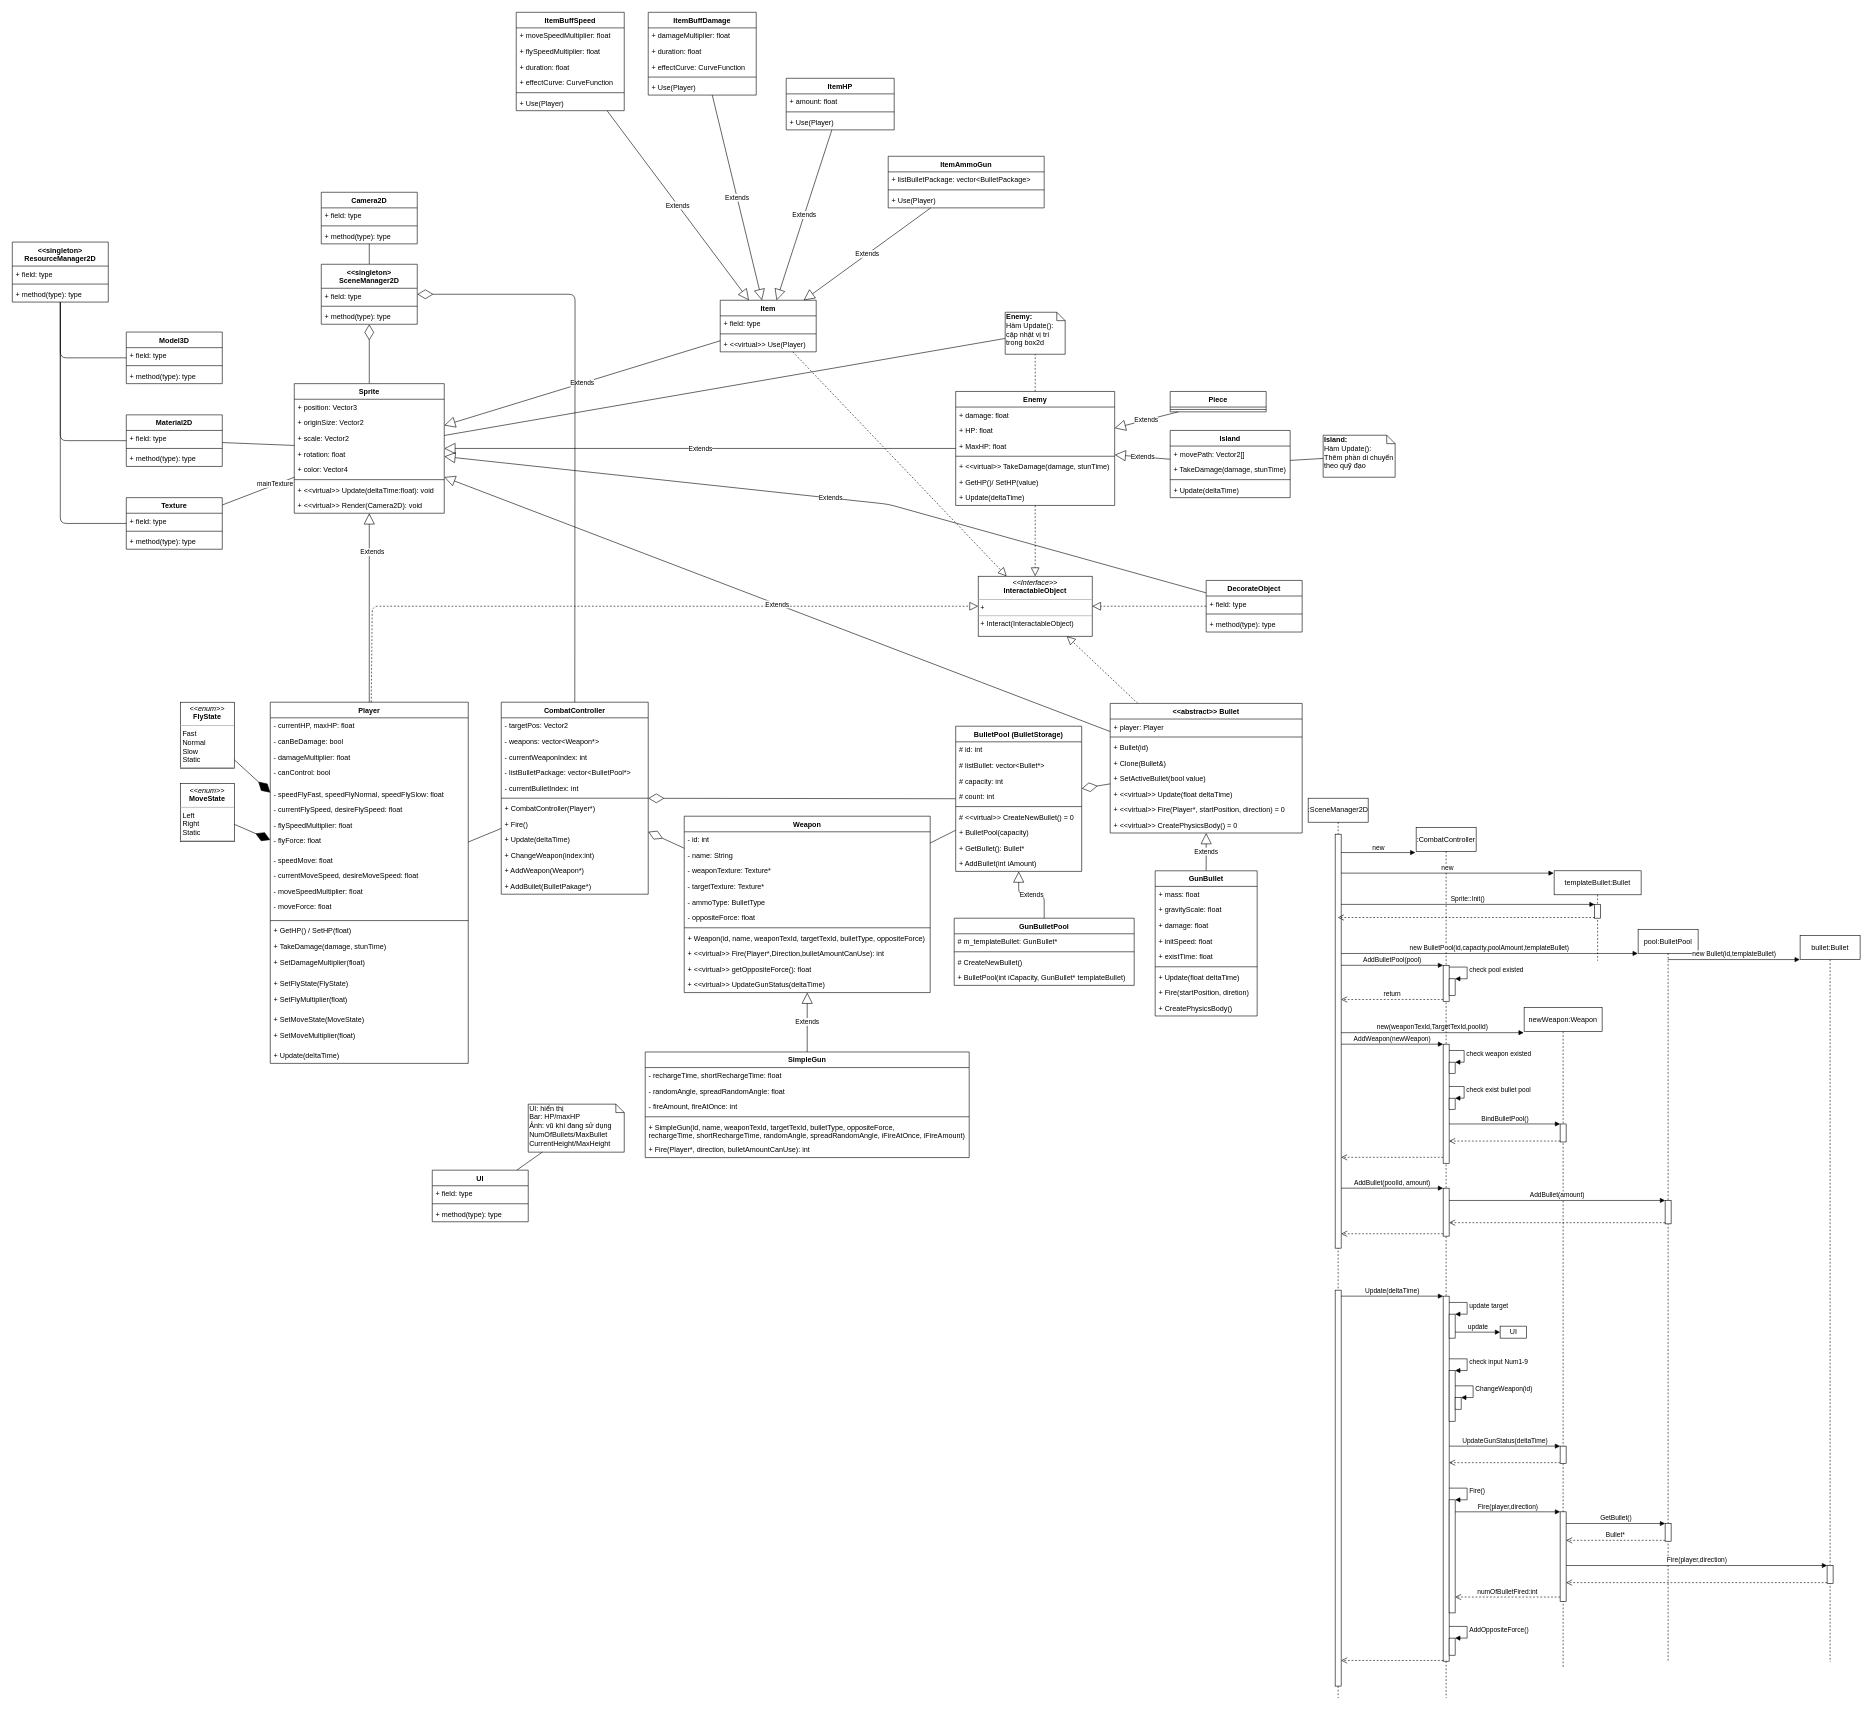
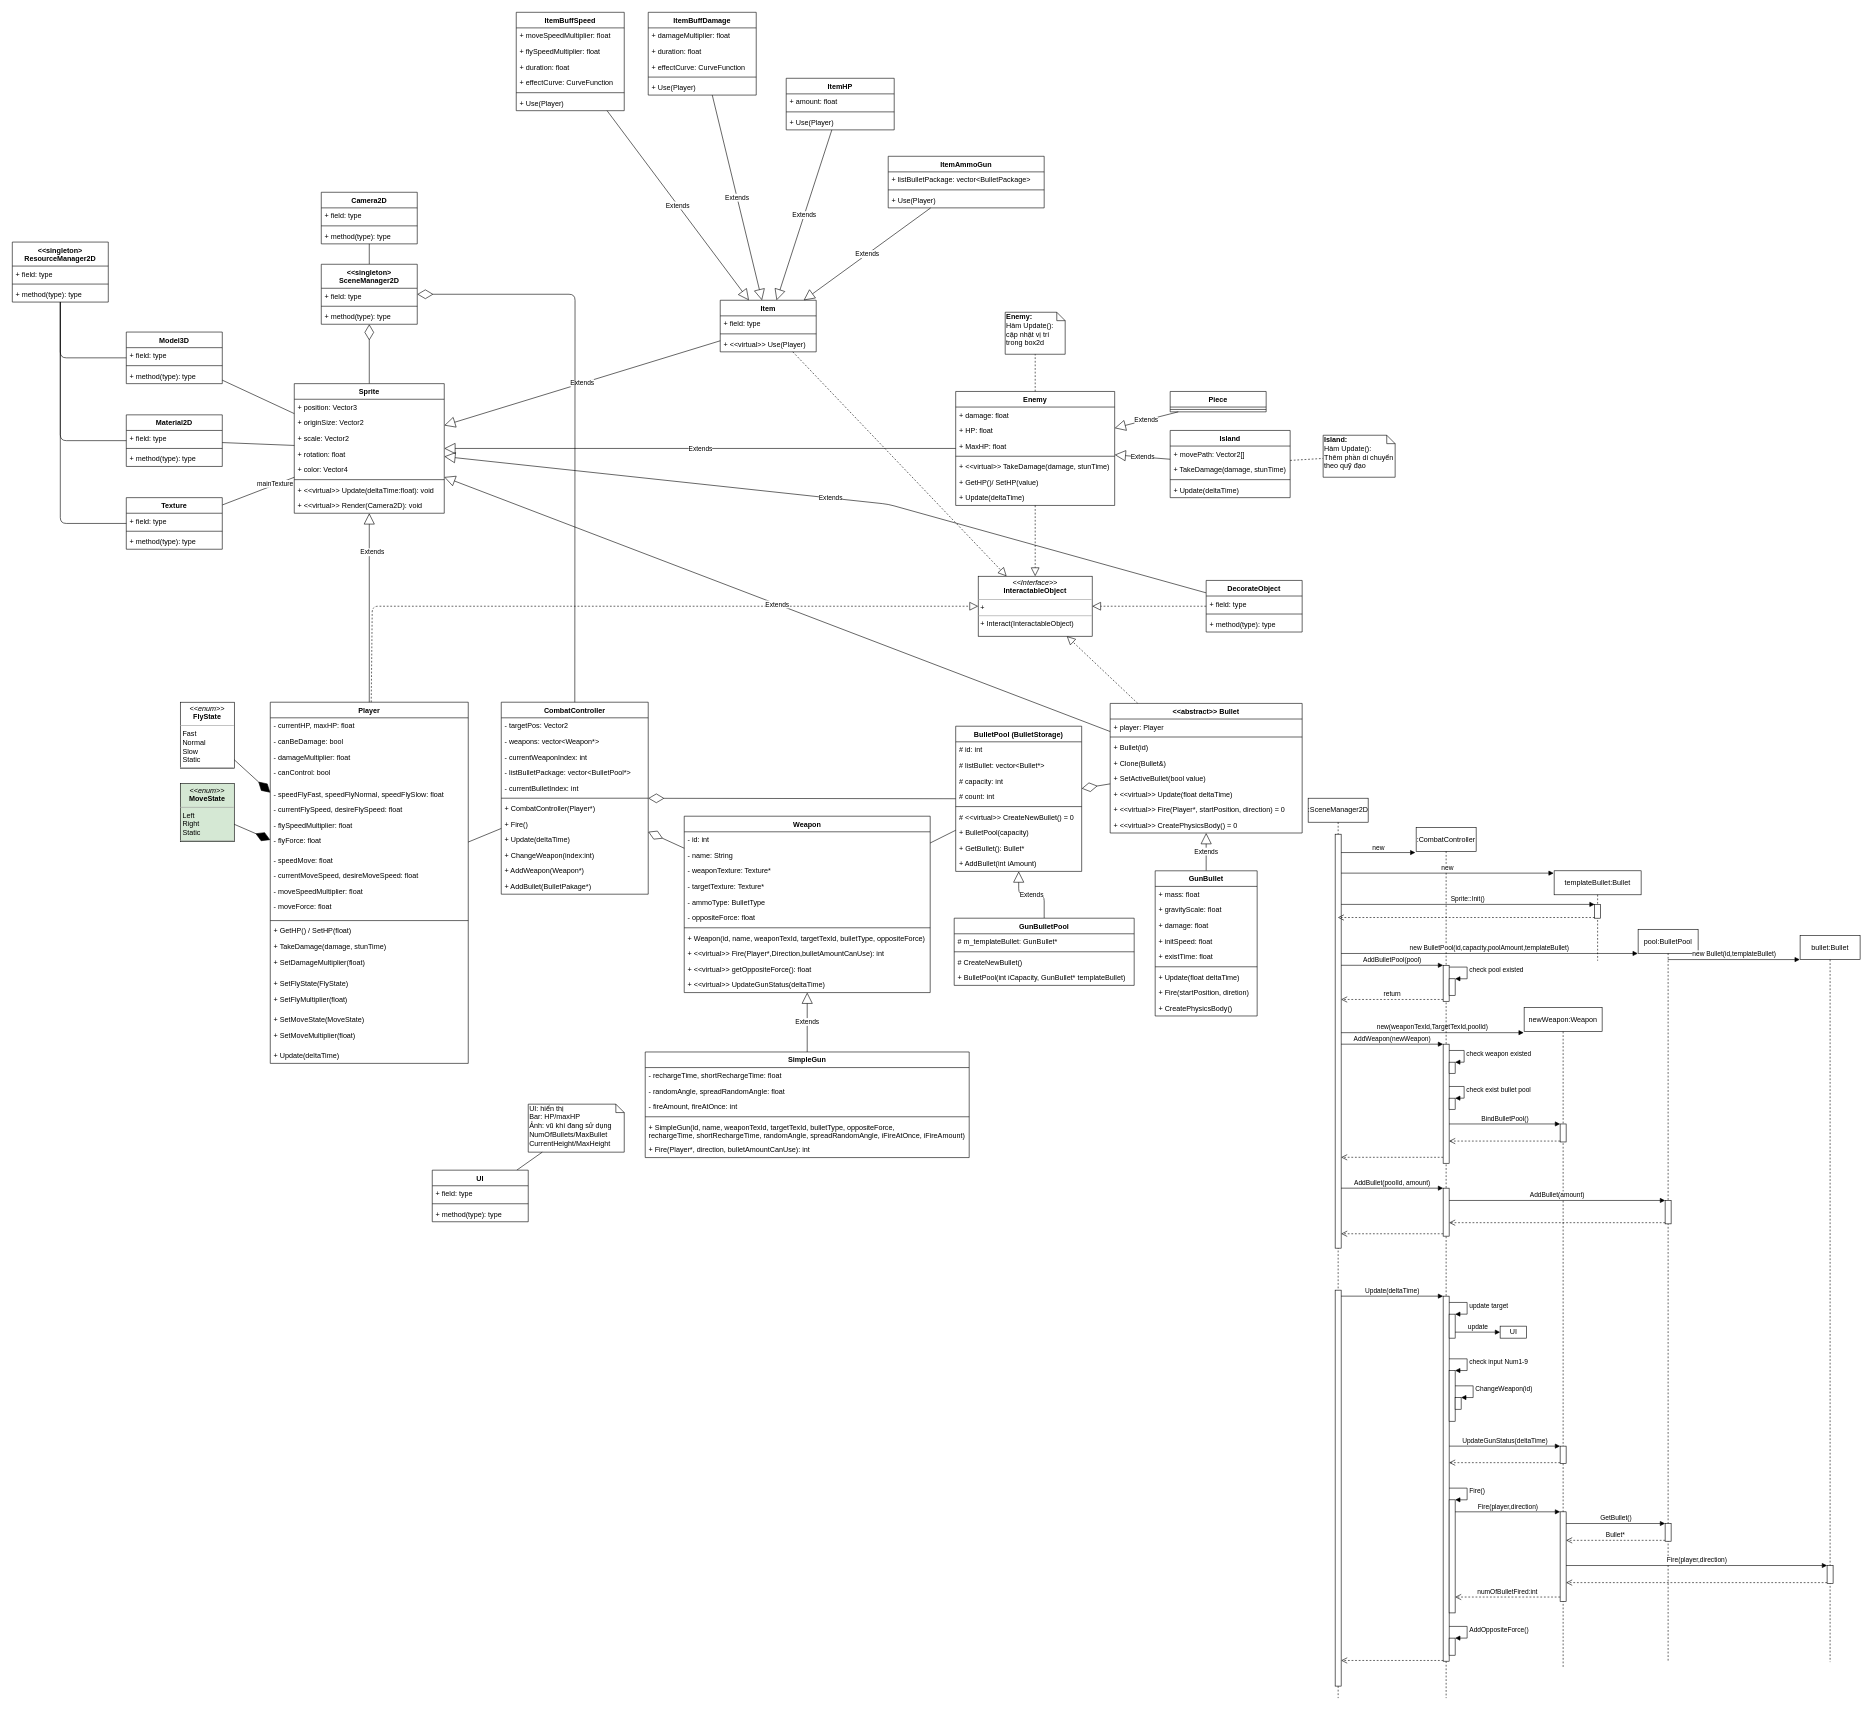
edge "Enemy: Hàm Update(): cập nhật vị trí trong box2d" -- "Sprite": now "Model3D" -- "Sprite"
edge "Island: Hàm Update(): Thêm phần di chuyển theo quỹ đạo" -- "Island": style solid -> dashed
node "<<enum>> MoveState Left Right Static": fillcolor #ffffff -> #d5e8d4
